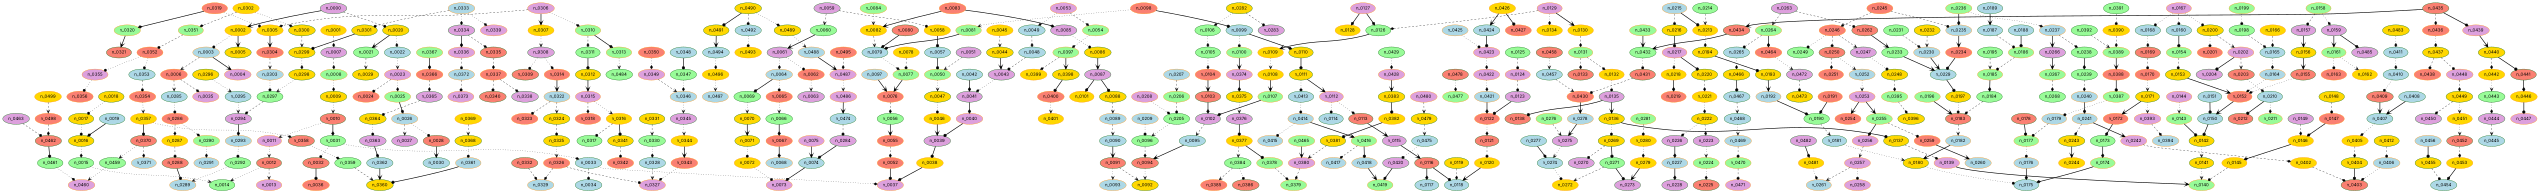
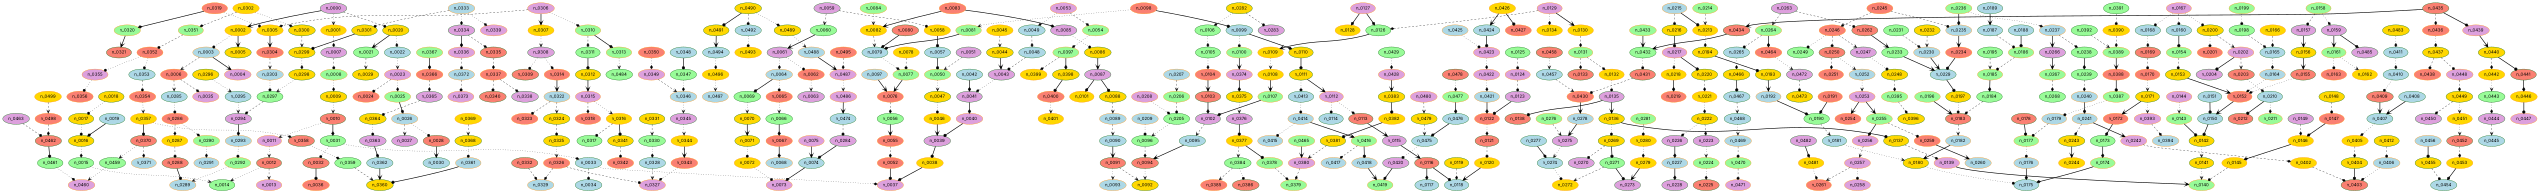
node "n_0214": color darkgreen -> darkorange
edge "n_0000" -> "n_0001": added
edge "n_0007" -> "n_0008": arrowhead diamond -> dot
edge "n_0397" -> "n_0398": arrowhead vee -> diamond
node "n_0476": added
node "n_0292": color darkgreen -> darkorange
node "n_0261": fillcolor lightblue -> salmon
